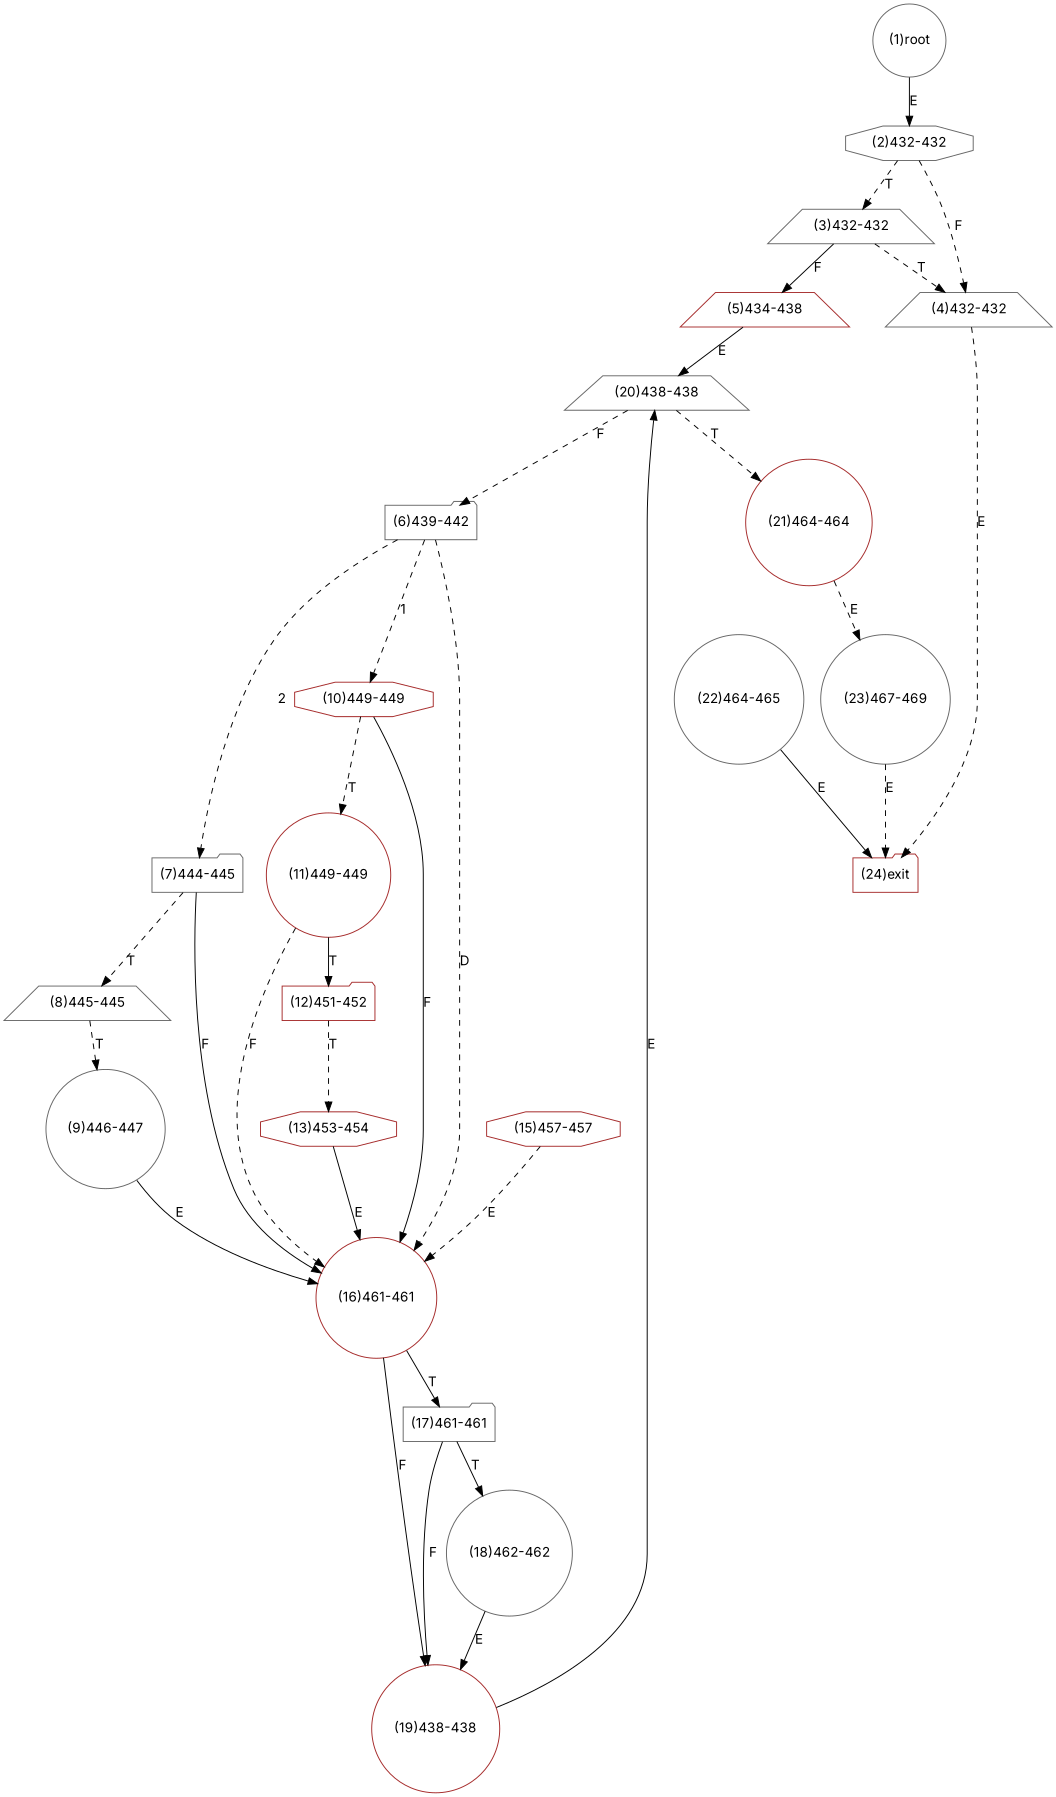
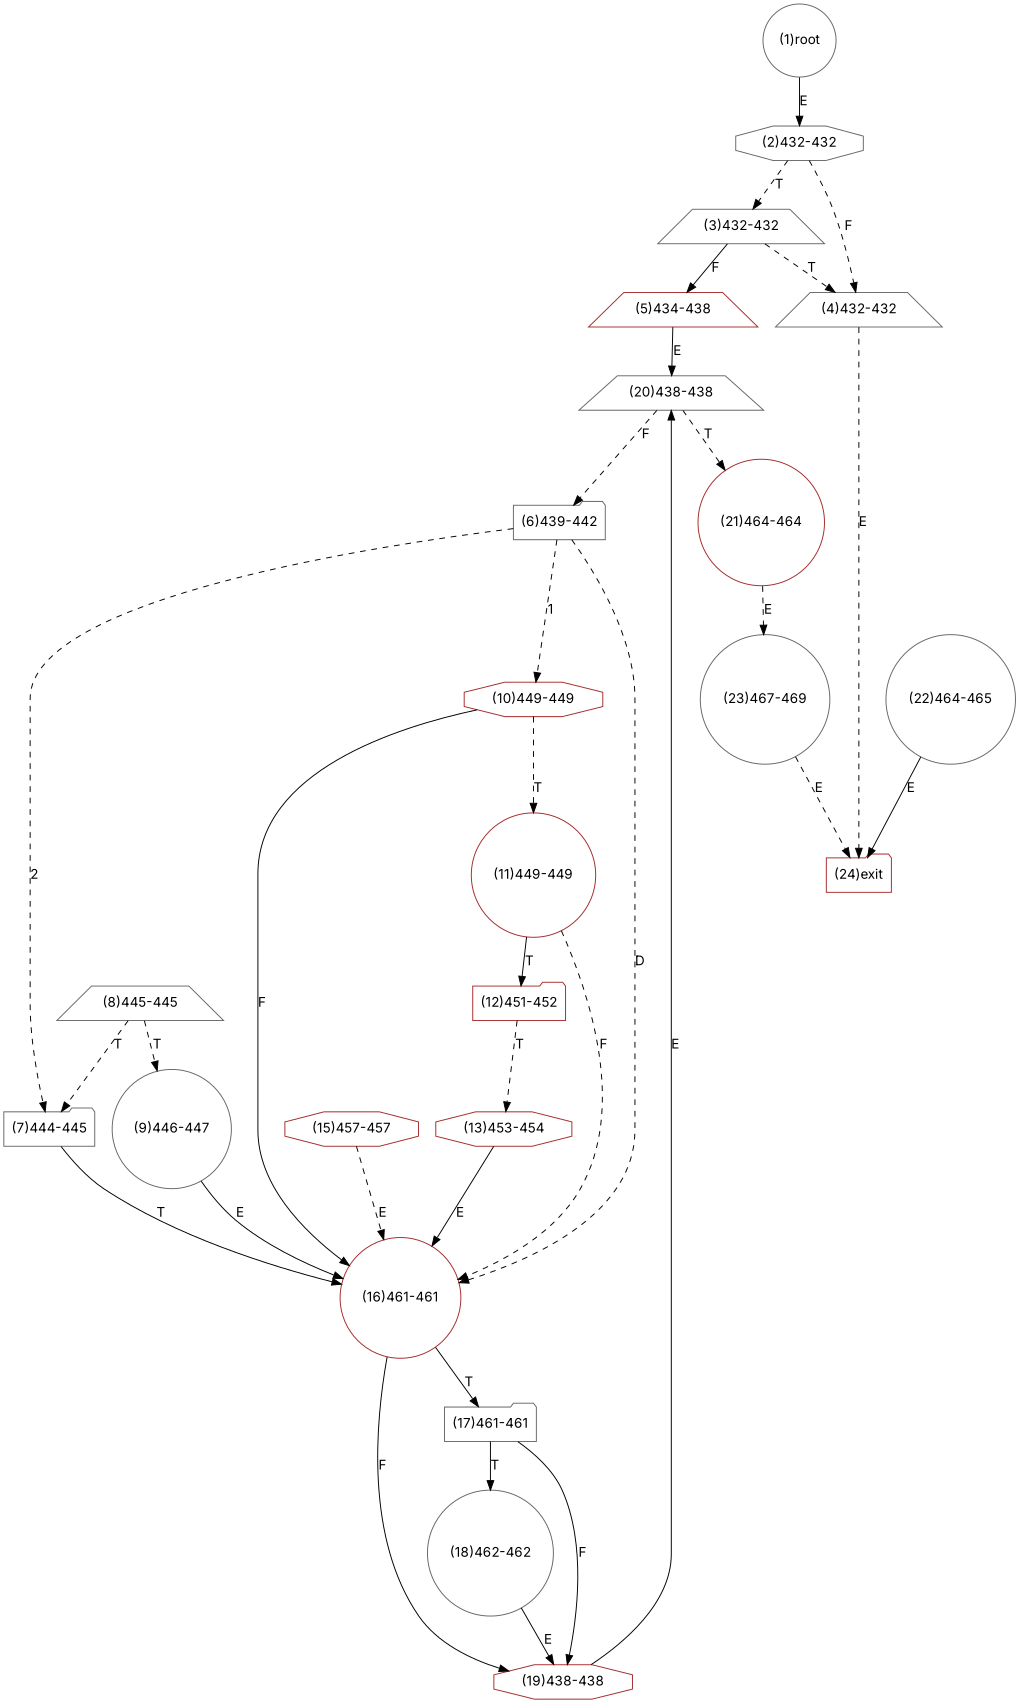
edge "(7)444-445" -> "(8)445-445": reversed
edge "(7)444-445" -> "(16)461-461": label "F" -> "T"
node "(19)438-438": shape circle -> octagon
